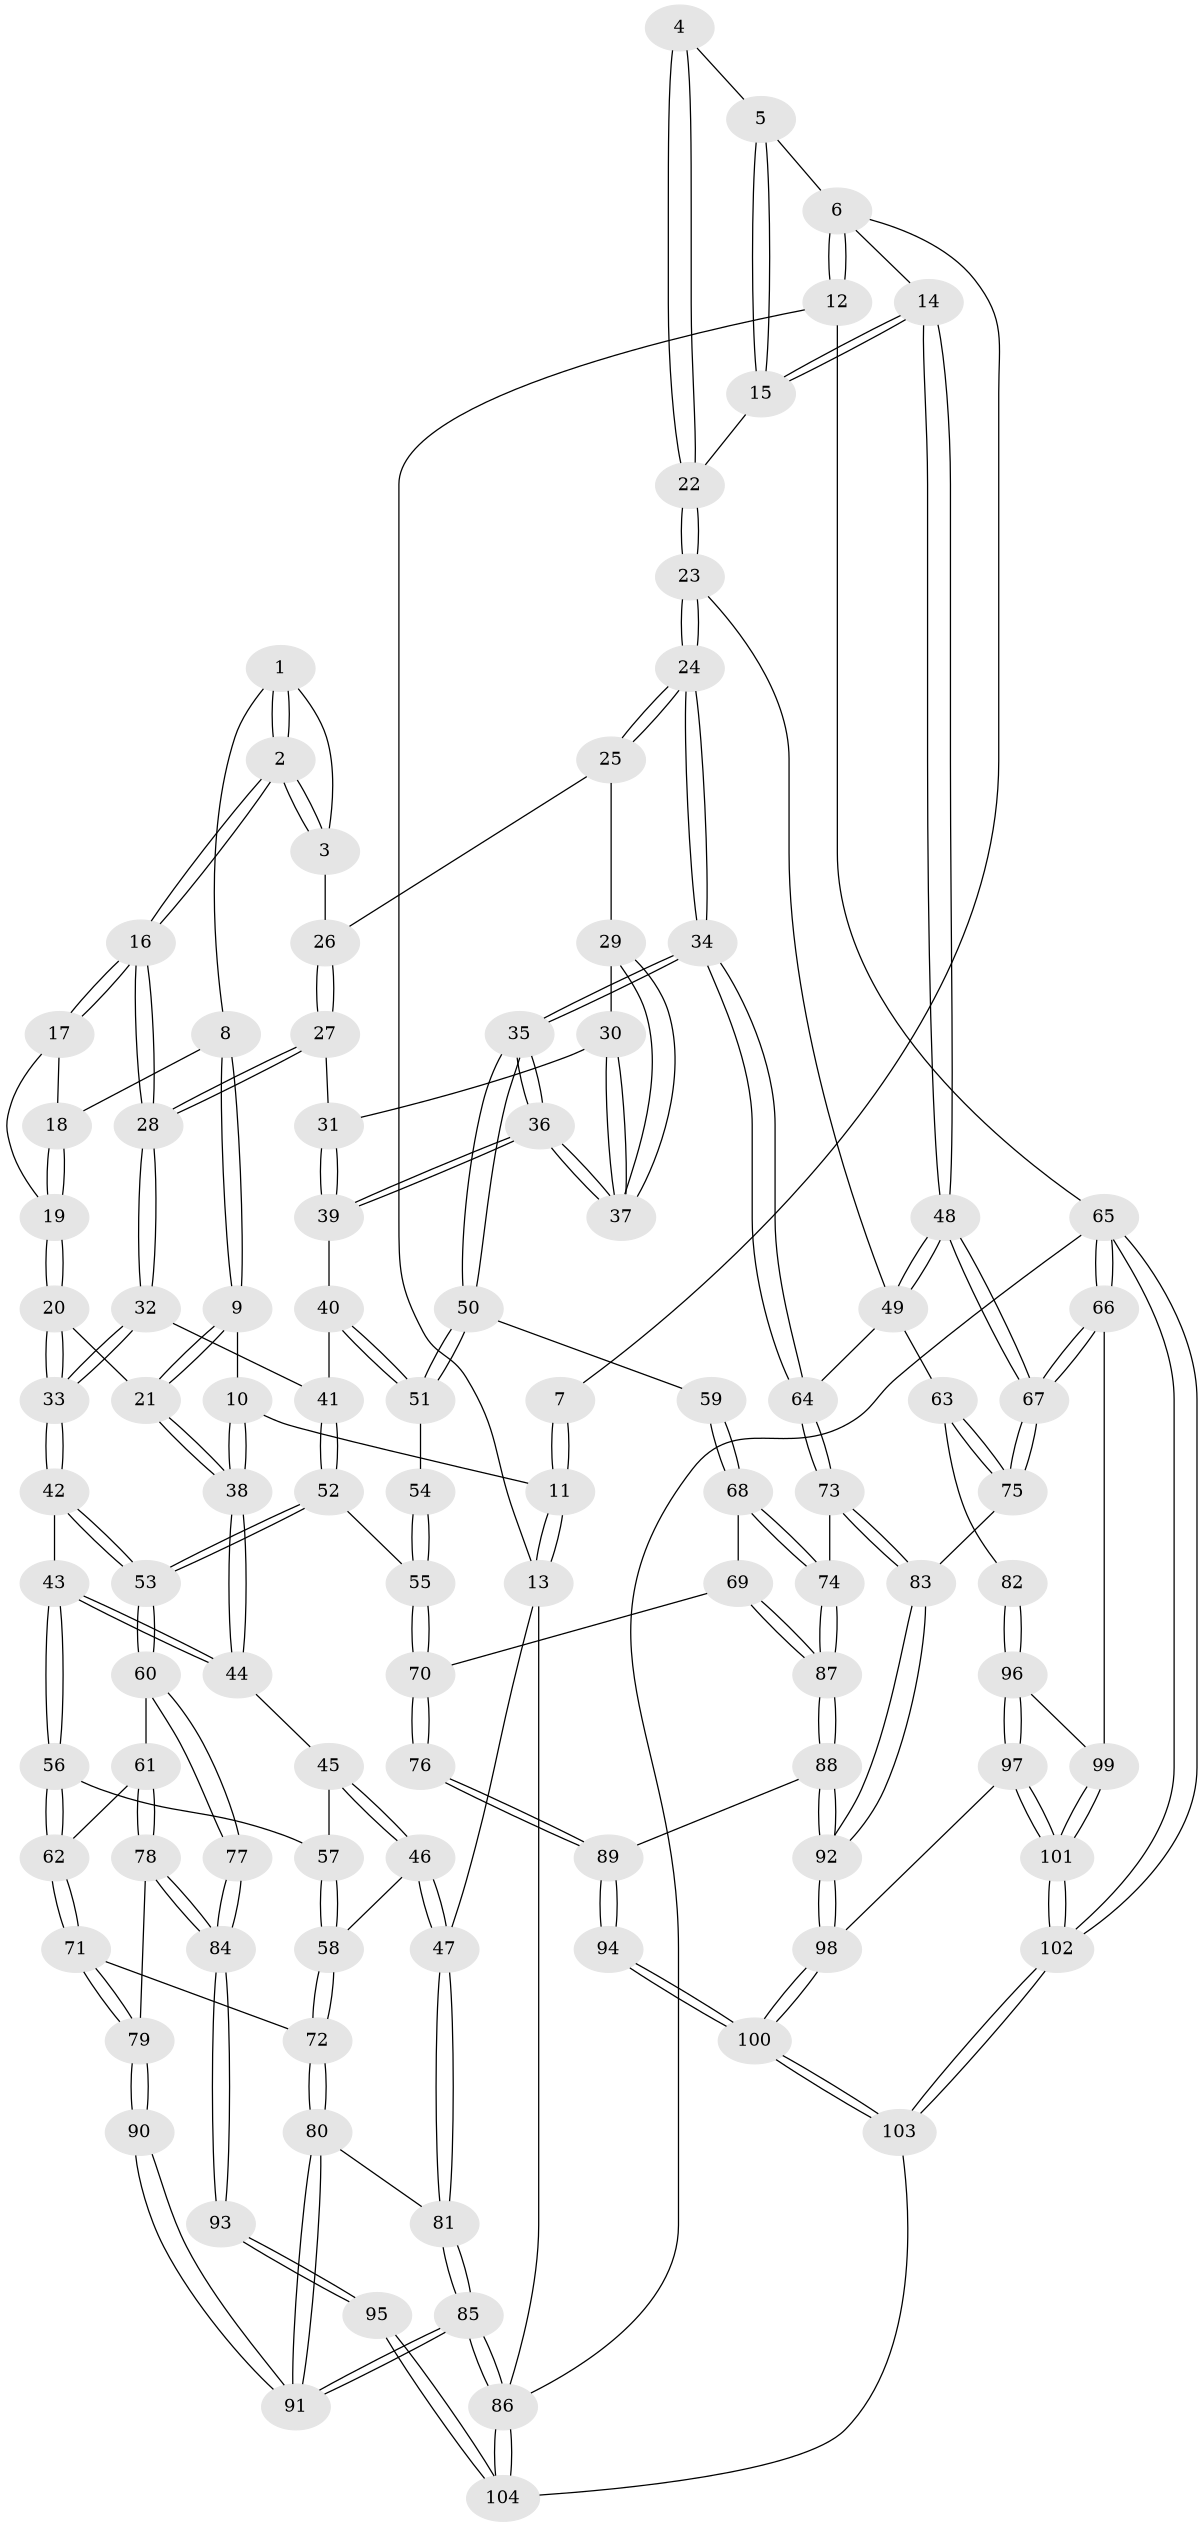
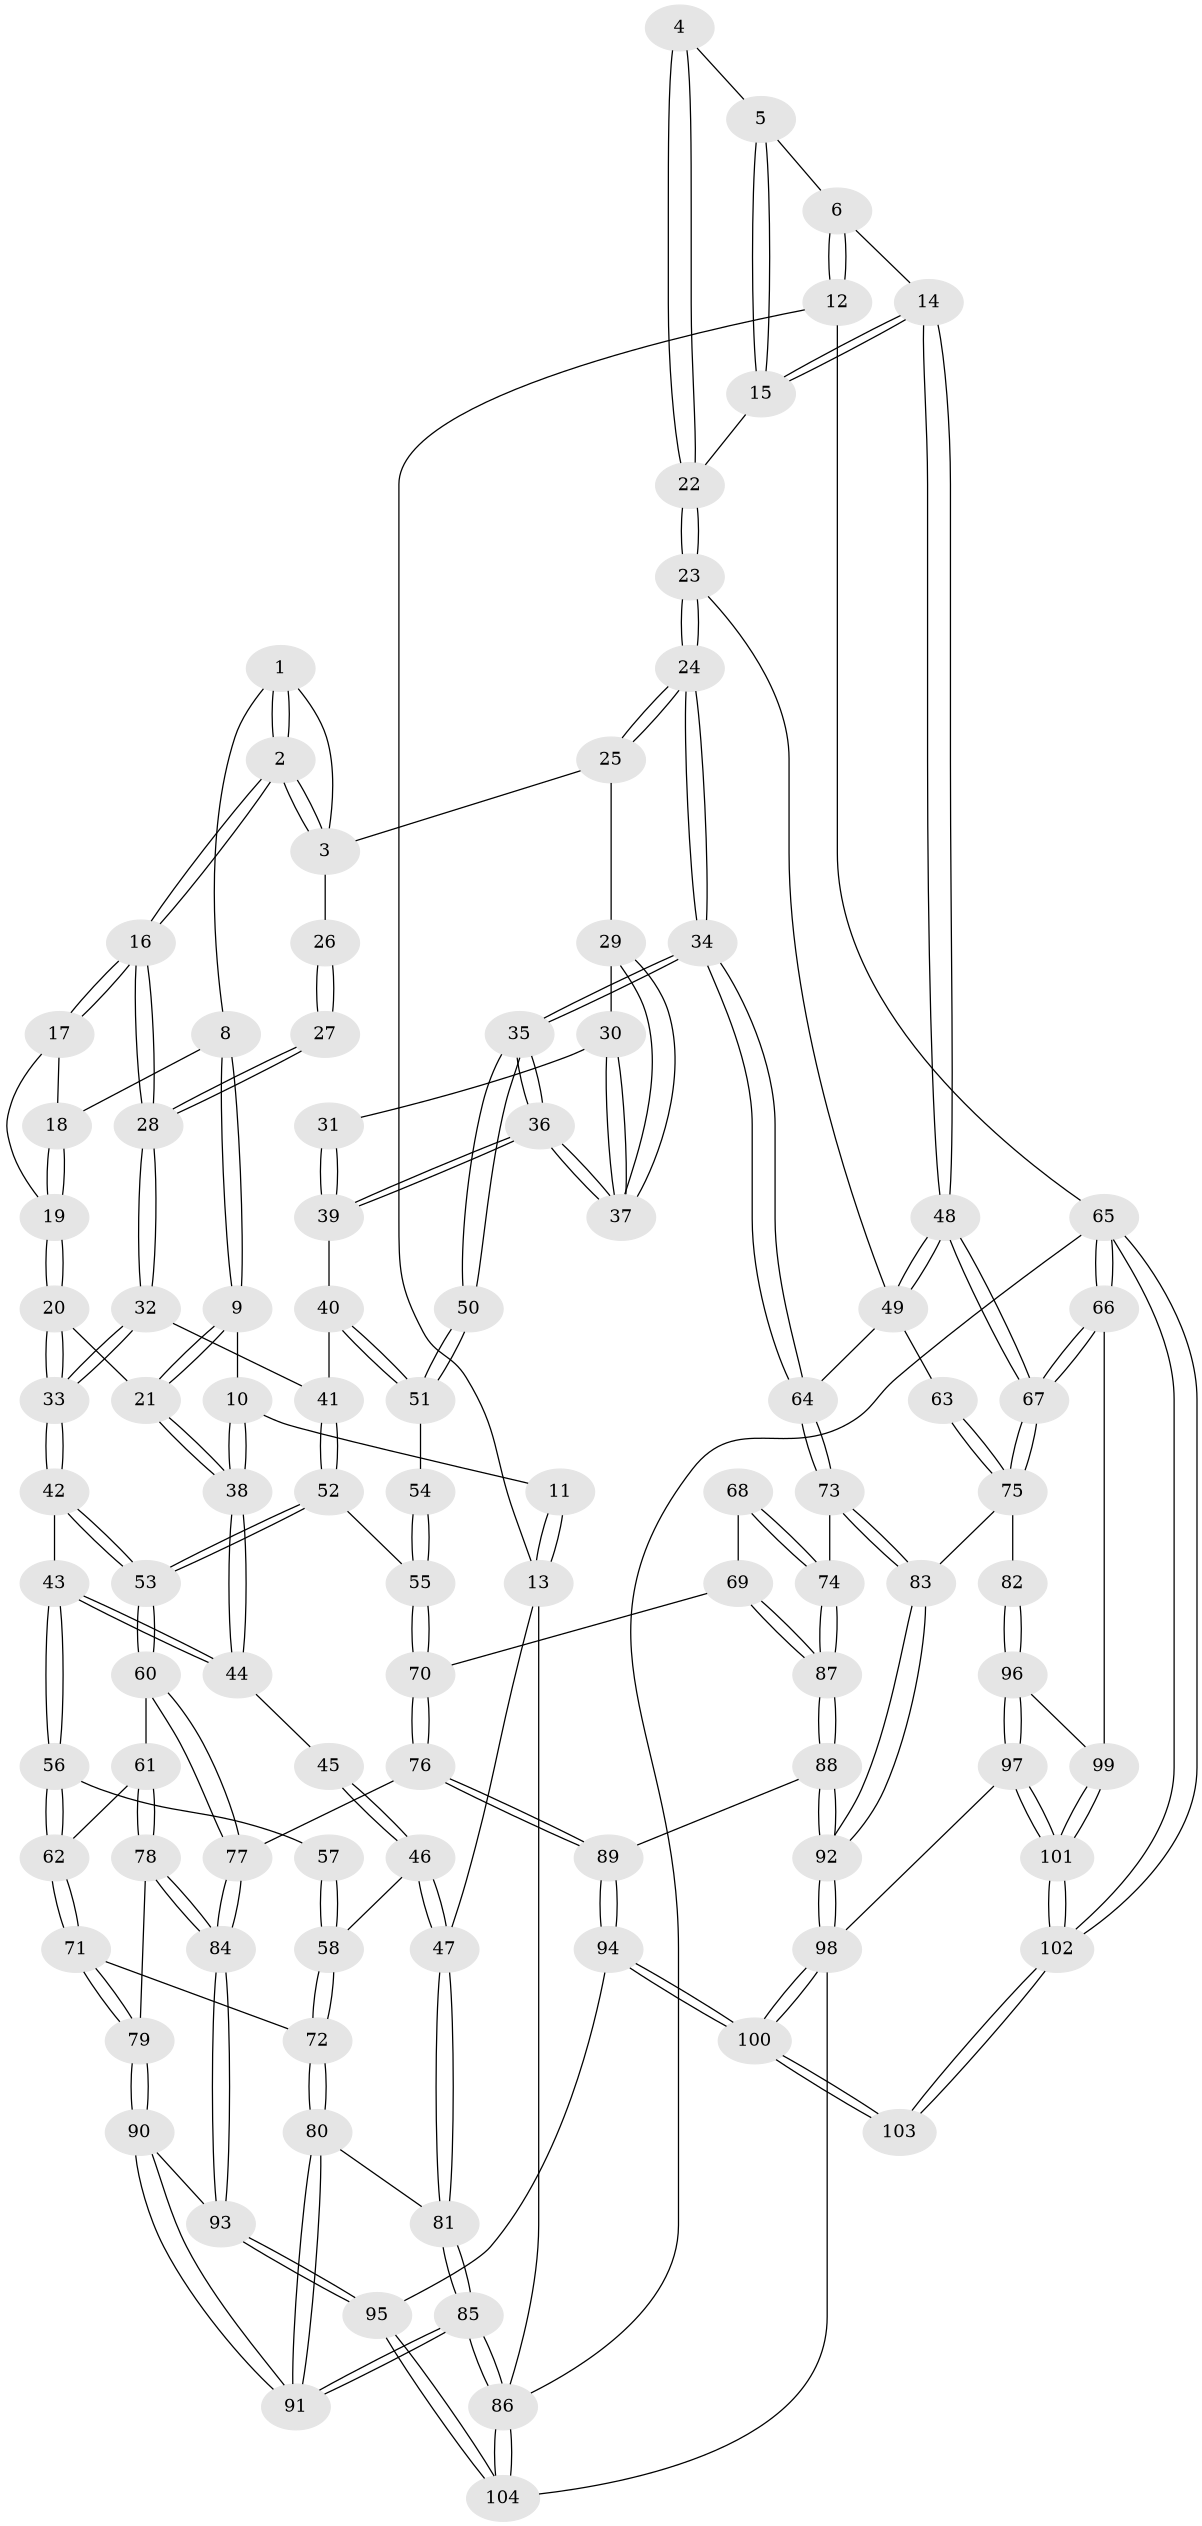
edge "25" -- "26": now "25" -- "3"
edge "27" -- "31": removed
node "7": removed
node "59": removed
edge "63" -- "82": now "75" -- "82"
edge "76" -- "77": added
edge "45" -- "57": removed
edge "94" -- "95": added
edge "90" -- "93": added
edge "103" -- "104": now "98" -- "104"
